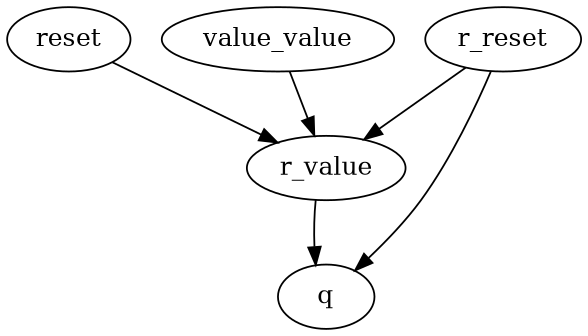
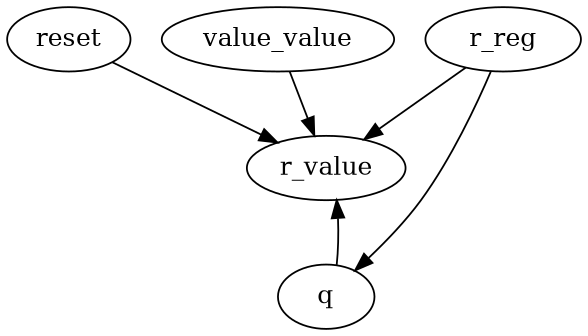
node "r_reset": label "r_reset" -> "r_reg"
edge "r_value" -> "q": reversed
